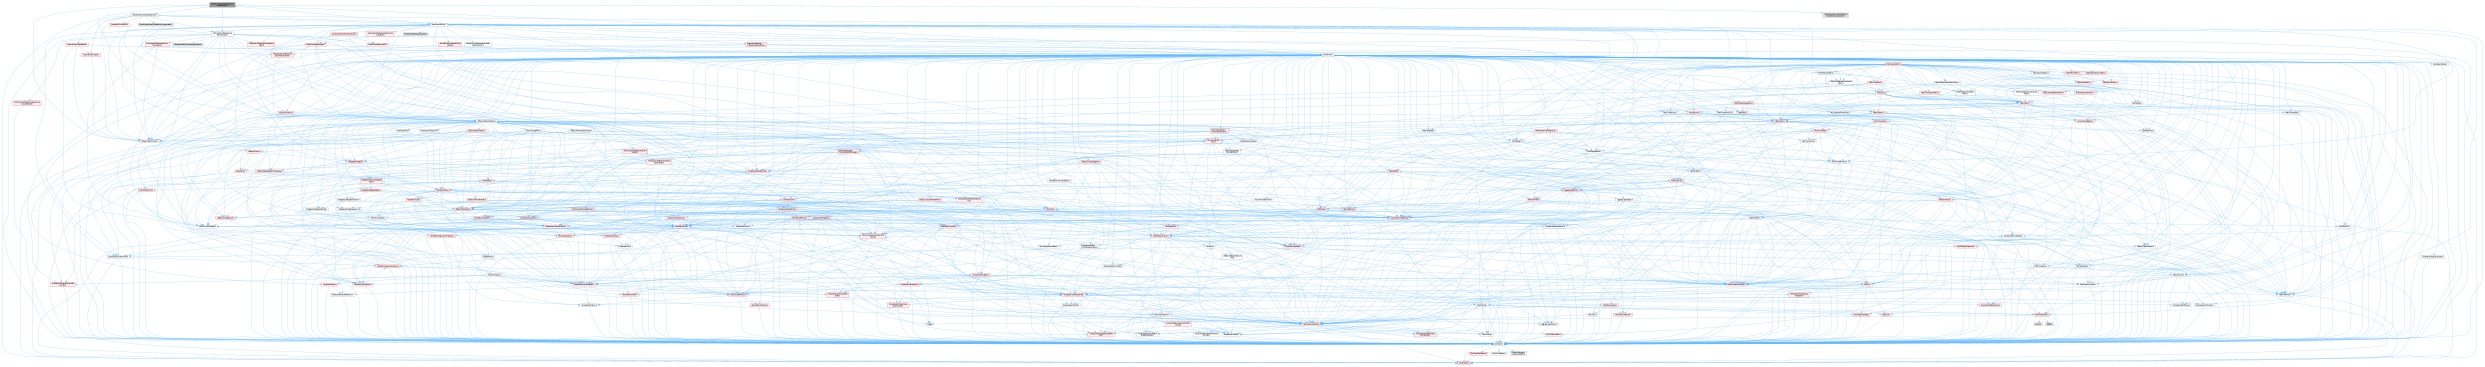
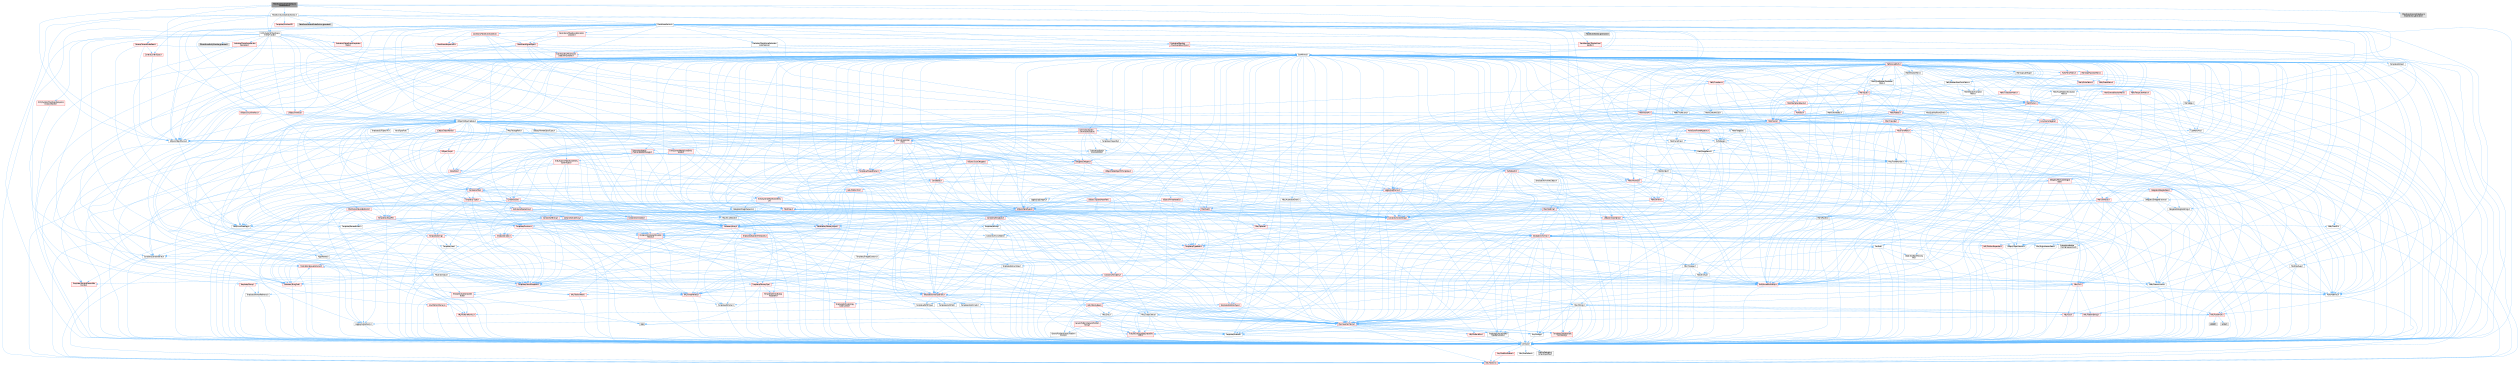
node "UObject/ScriptInterface.h": added
